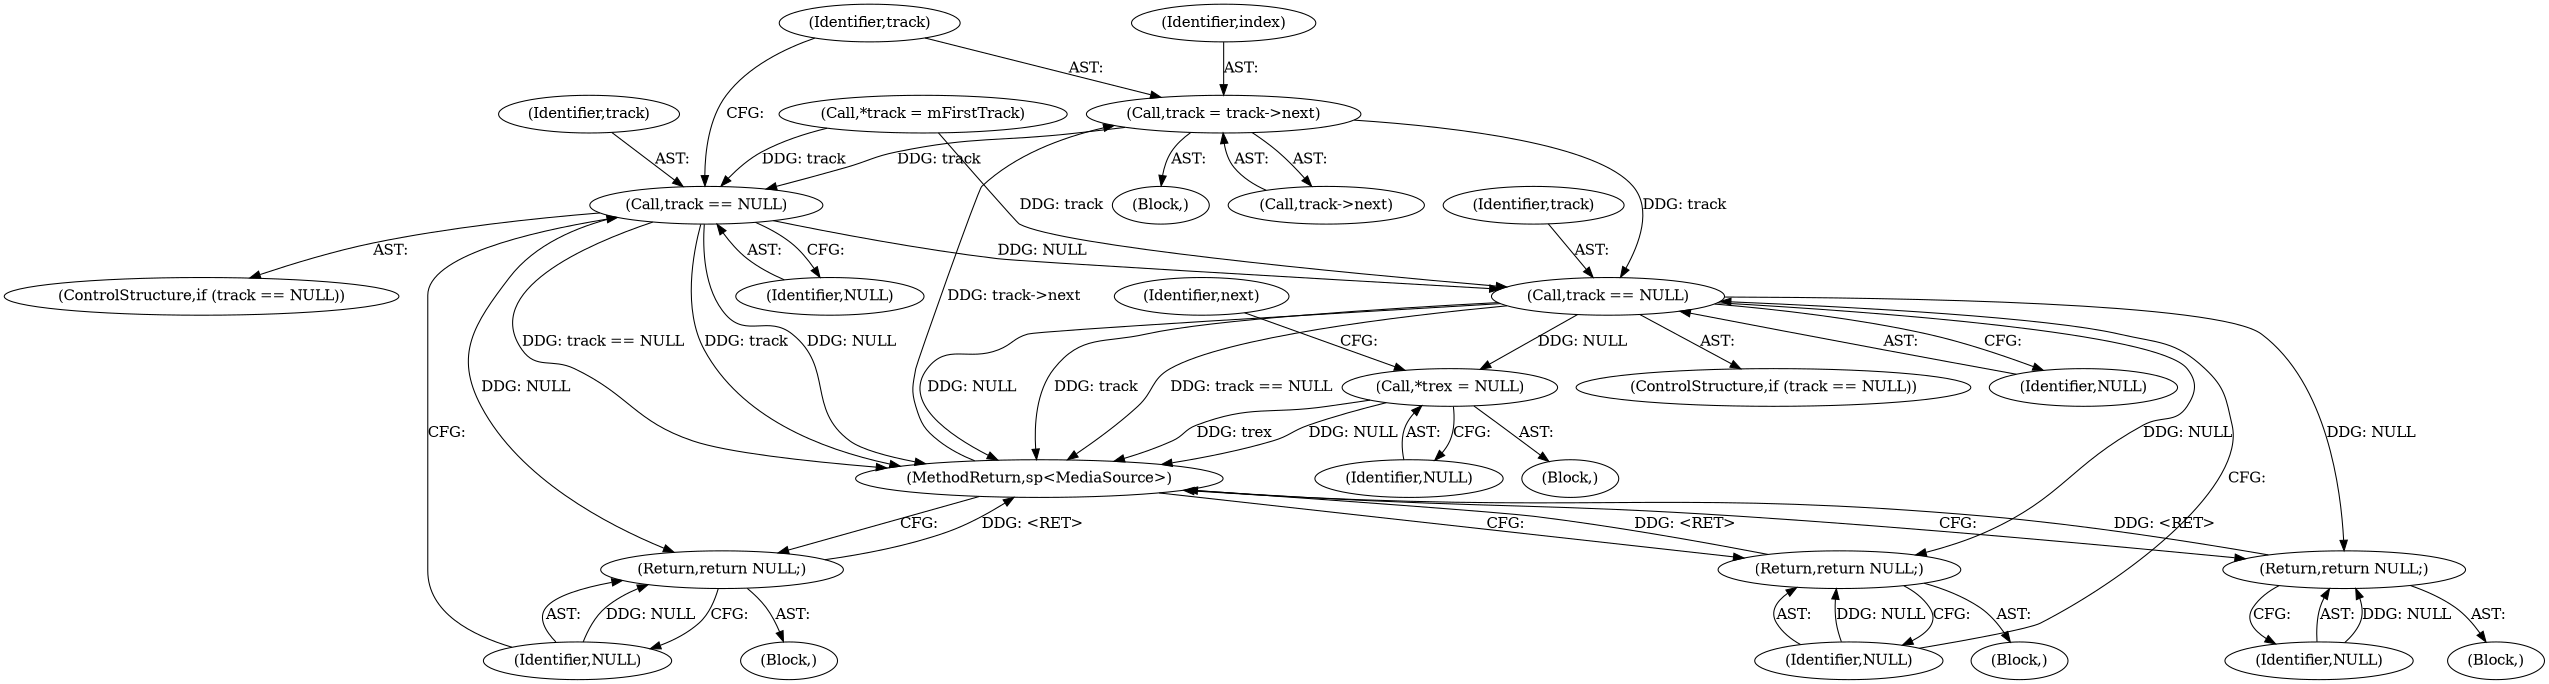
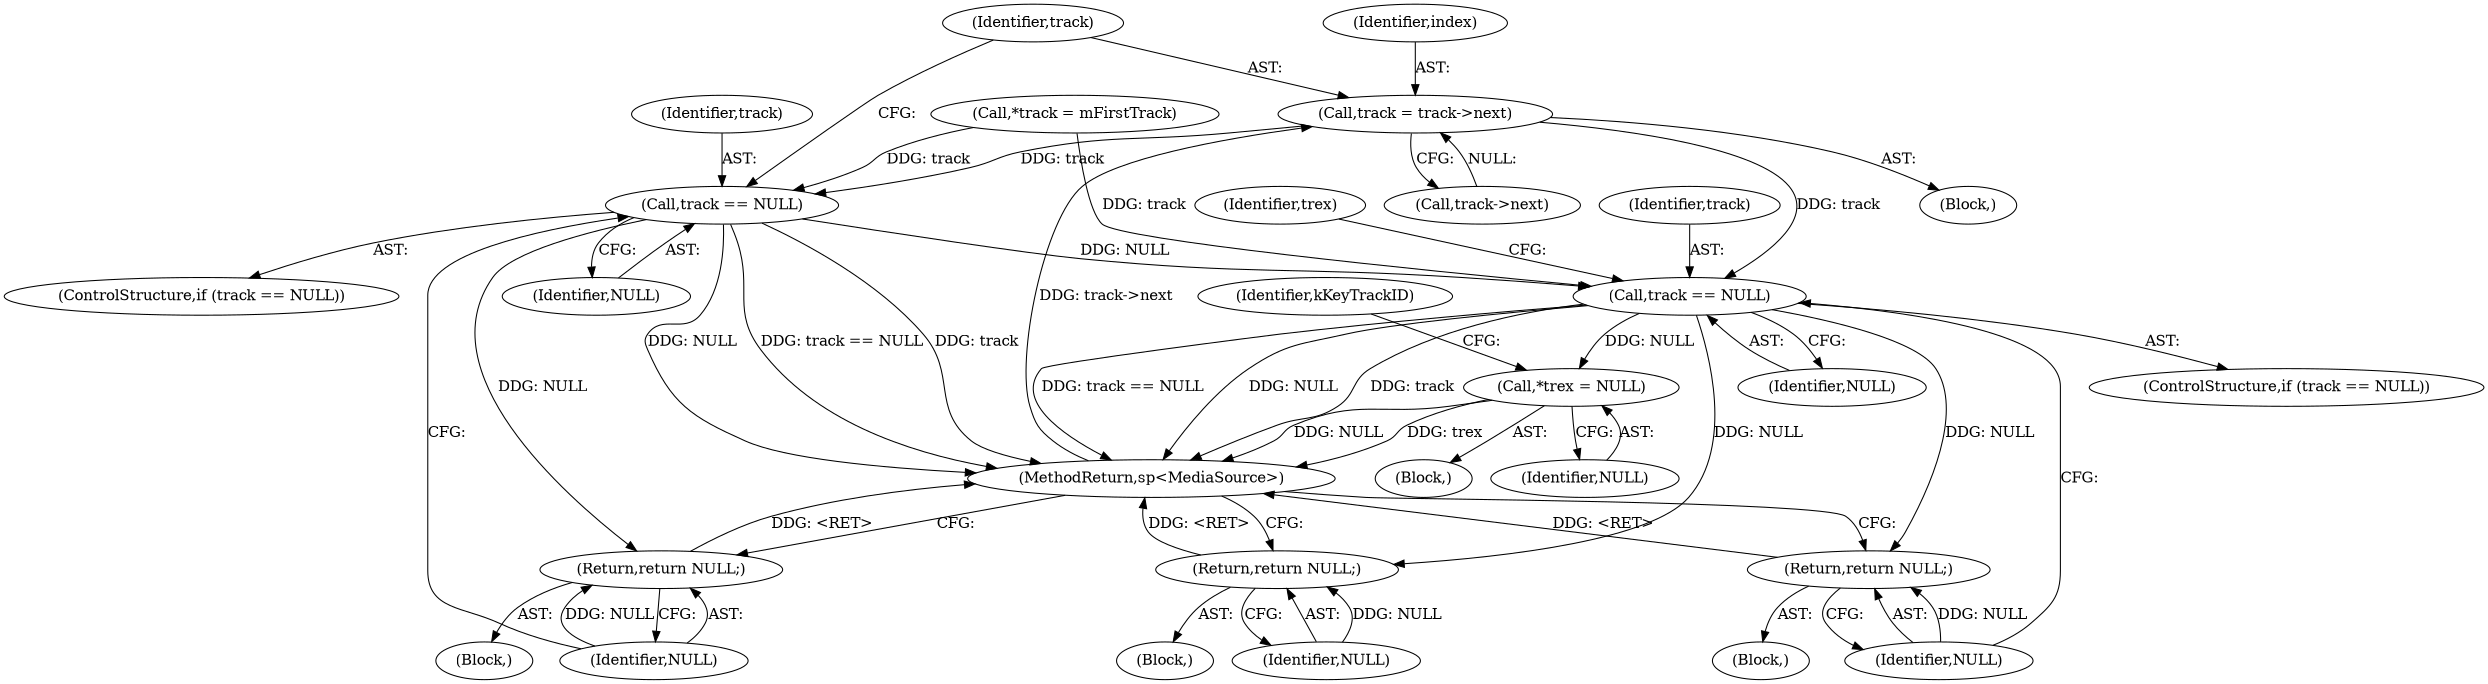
edge "(Call,track->next)" -> "(Call,track = track->next)": label "AST: " -> "NULL: "
edge "(Call,track = track->next)" -> "(Call,track->next)": label "AST: " -> "CFG: "
node "(Identifier,trex)": added
node "(Identifier,next)": label "(Identifier,next)" -> "(Identifier,kKeyTrackID)"
